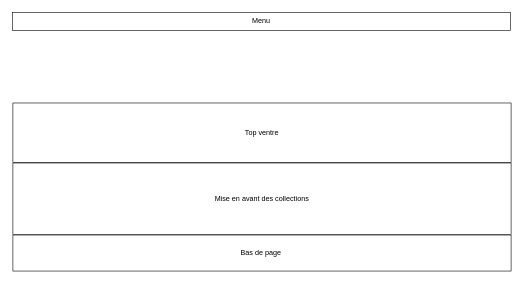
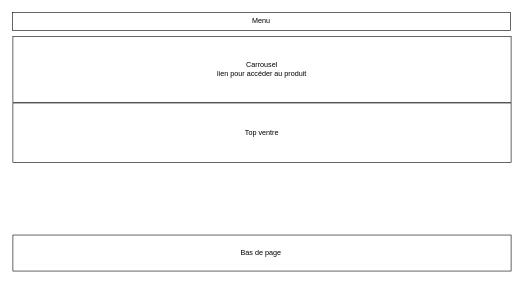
node "Carrousel lien pour accéder au produit": added
node "Mise en avant des collections": removed
